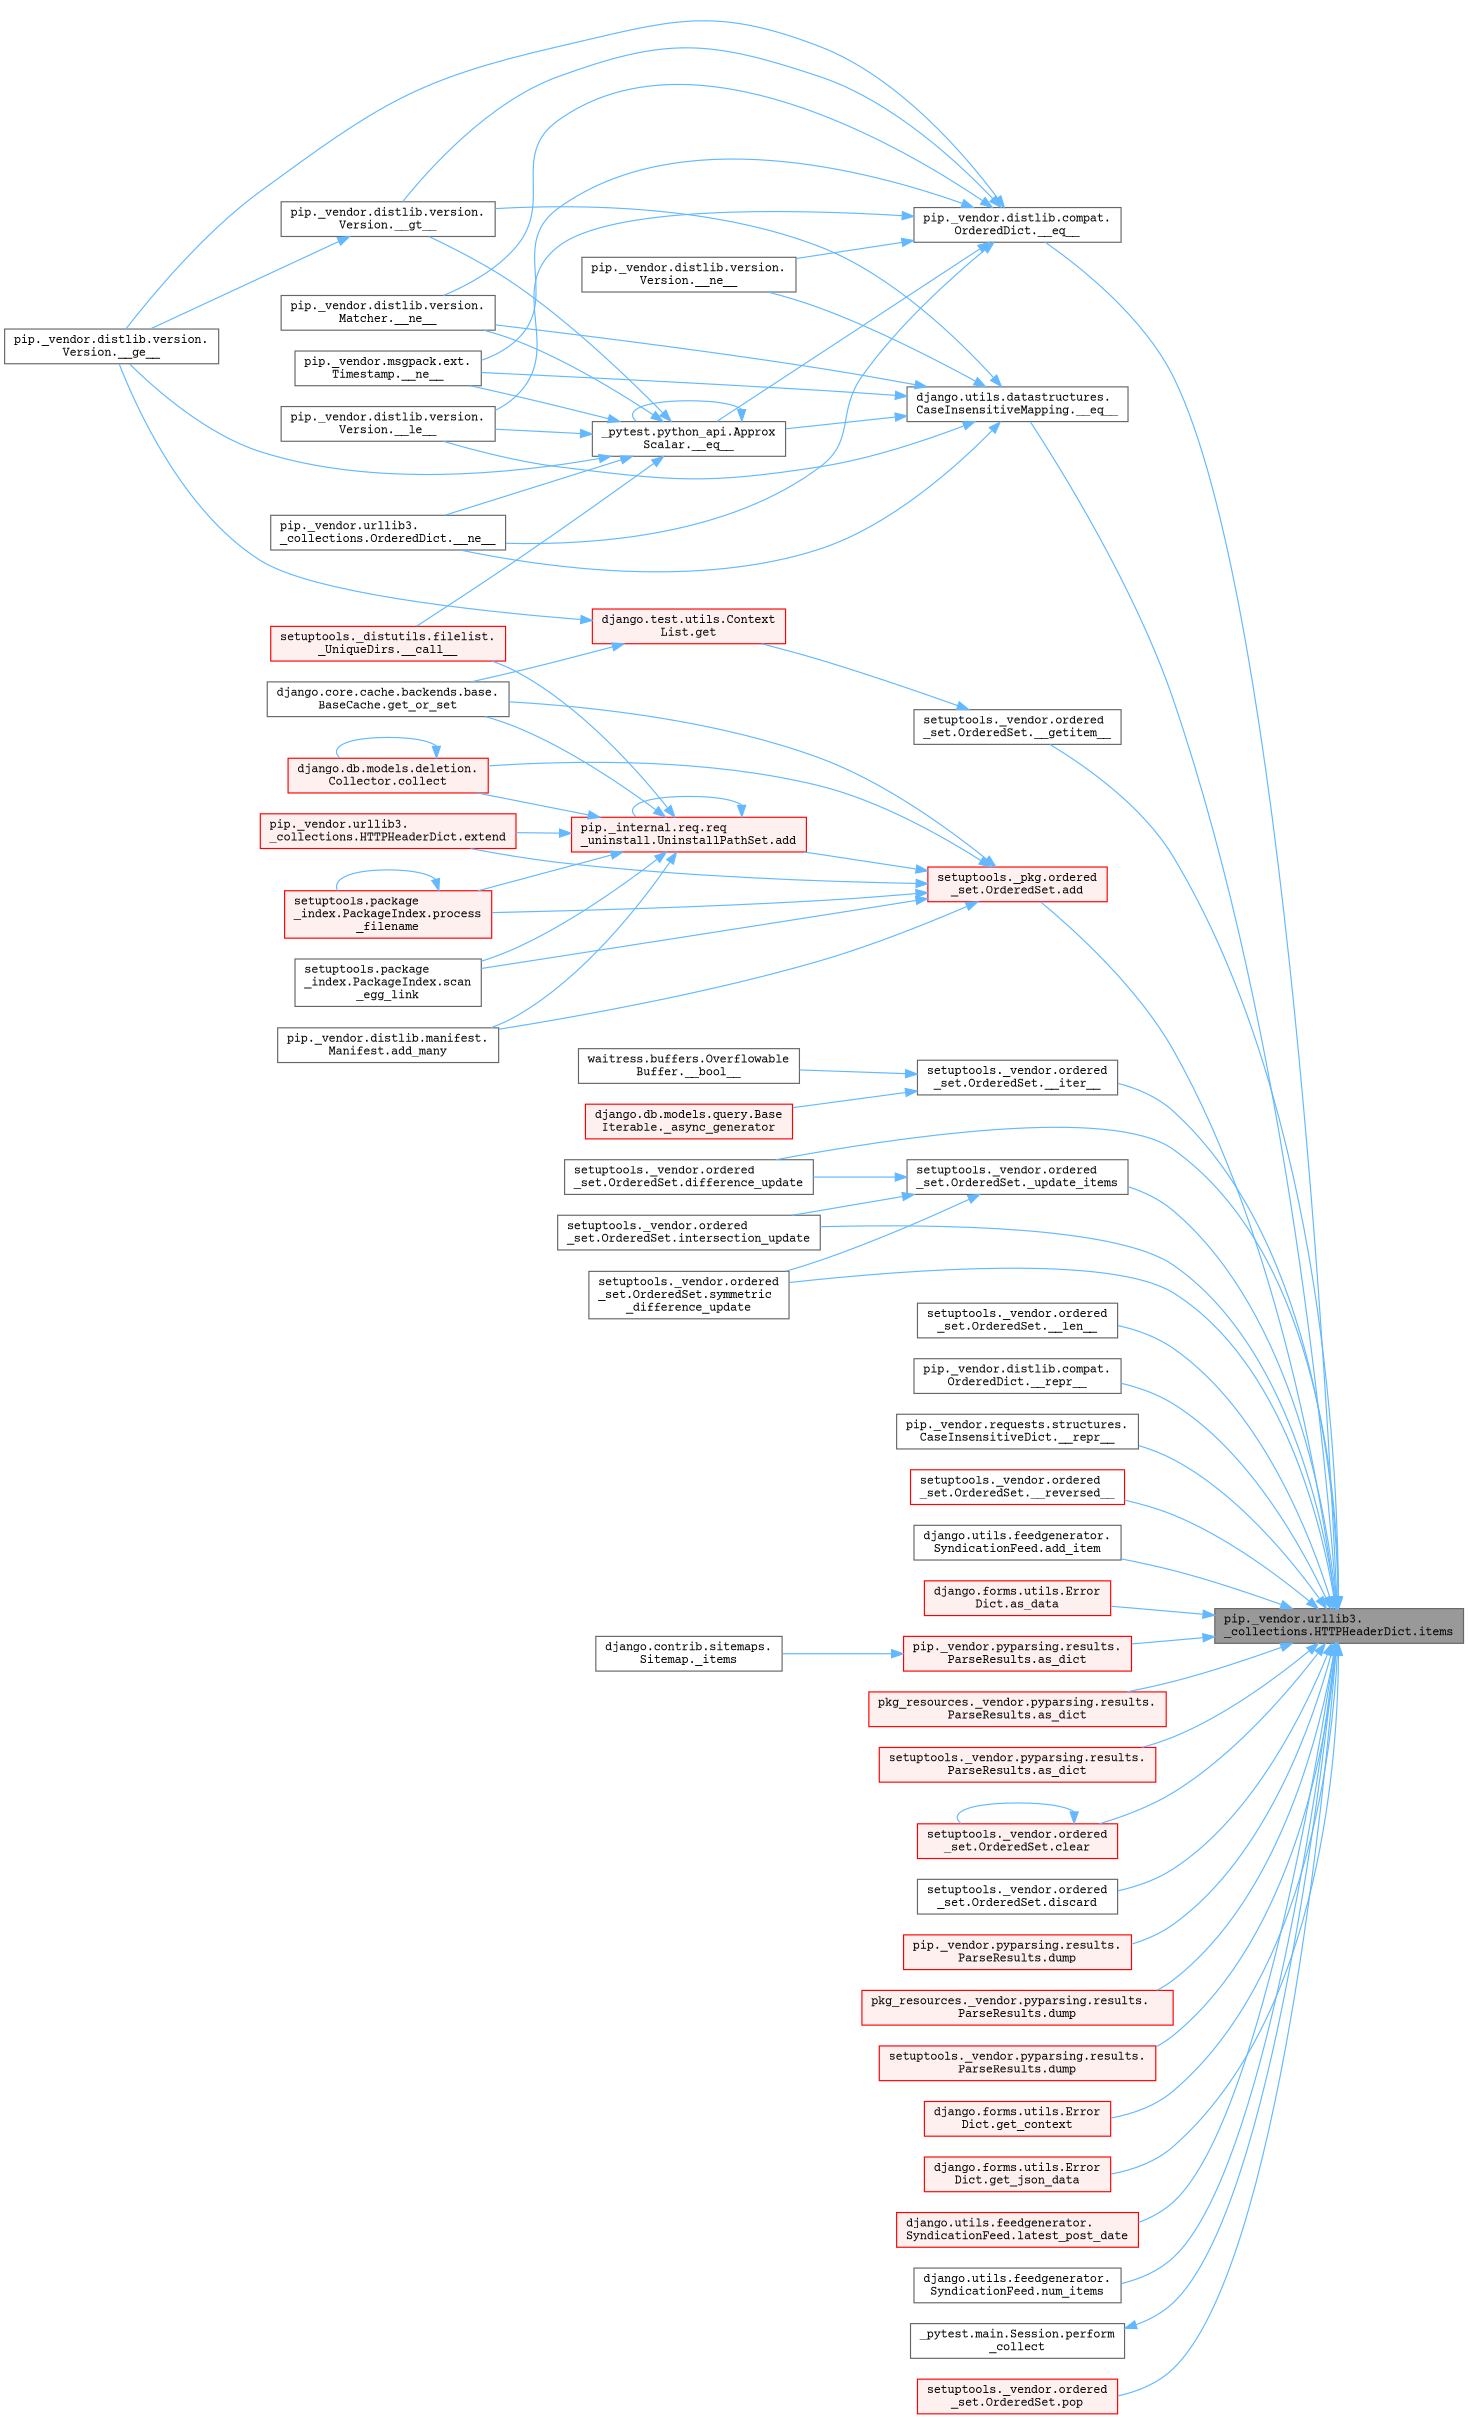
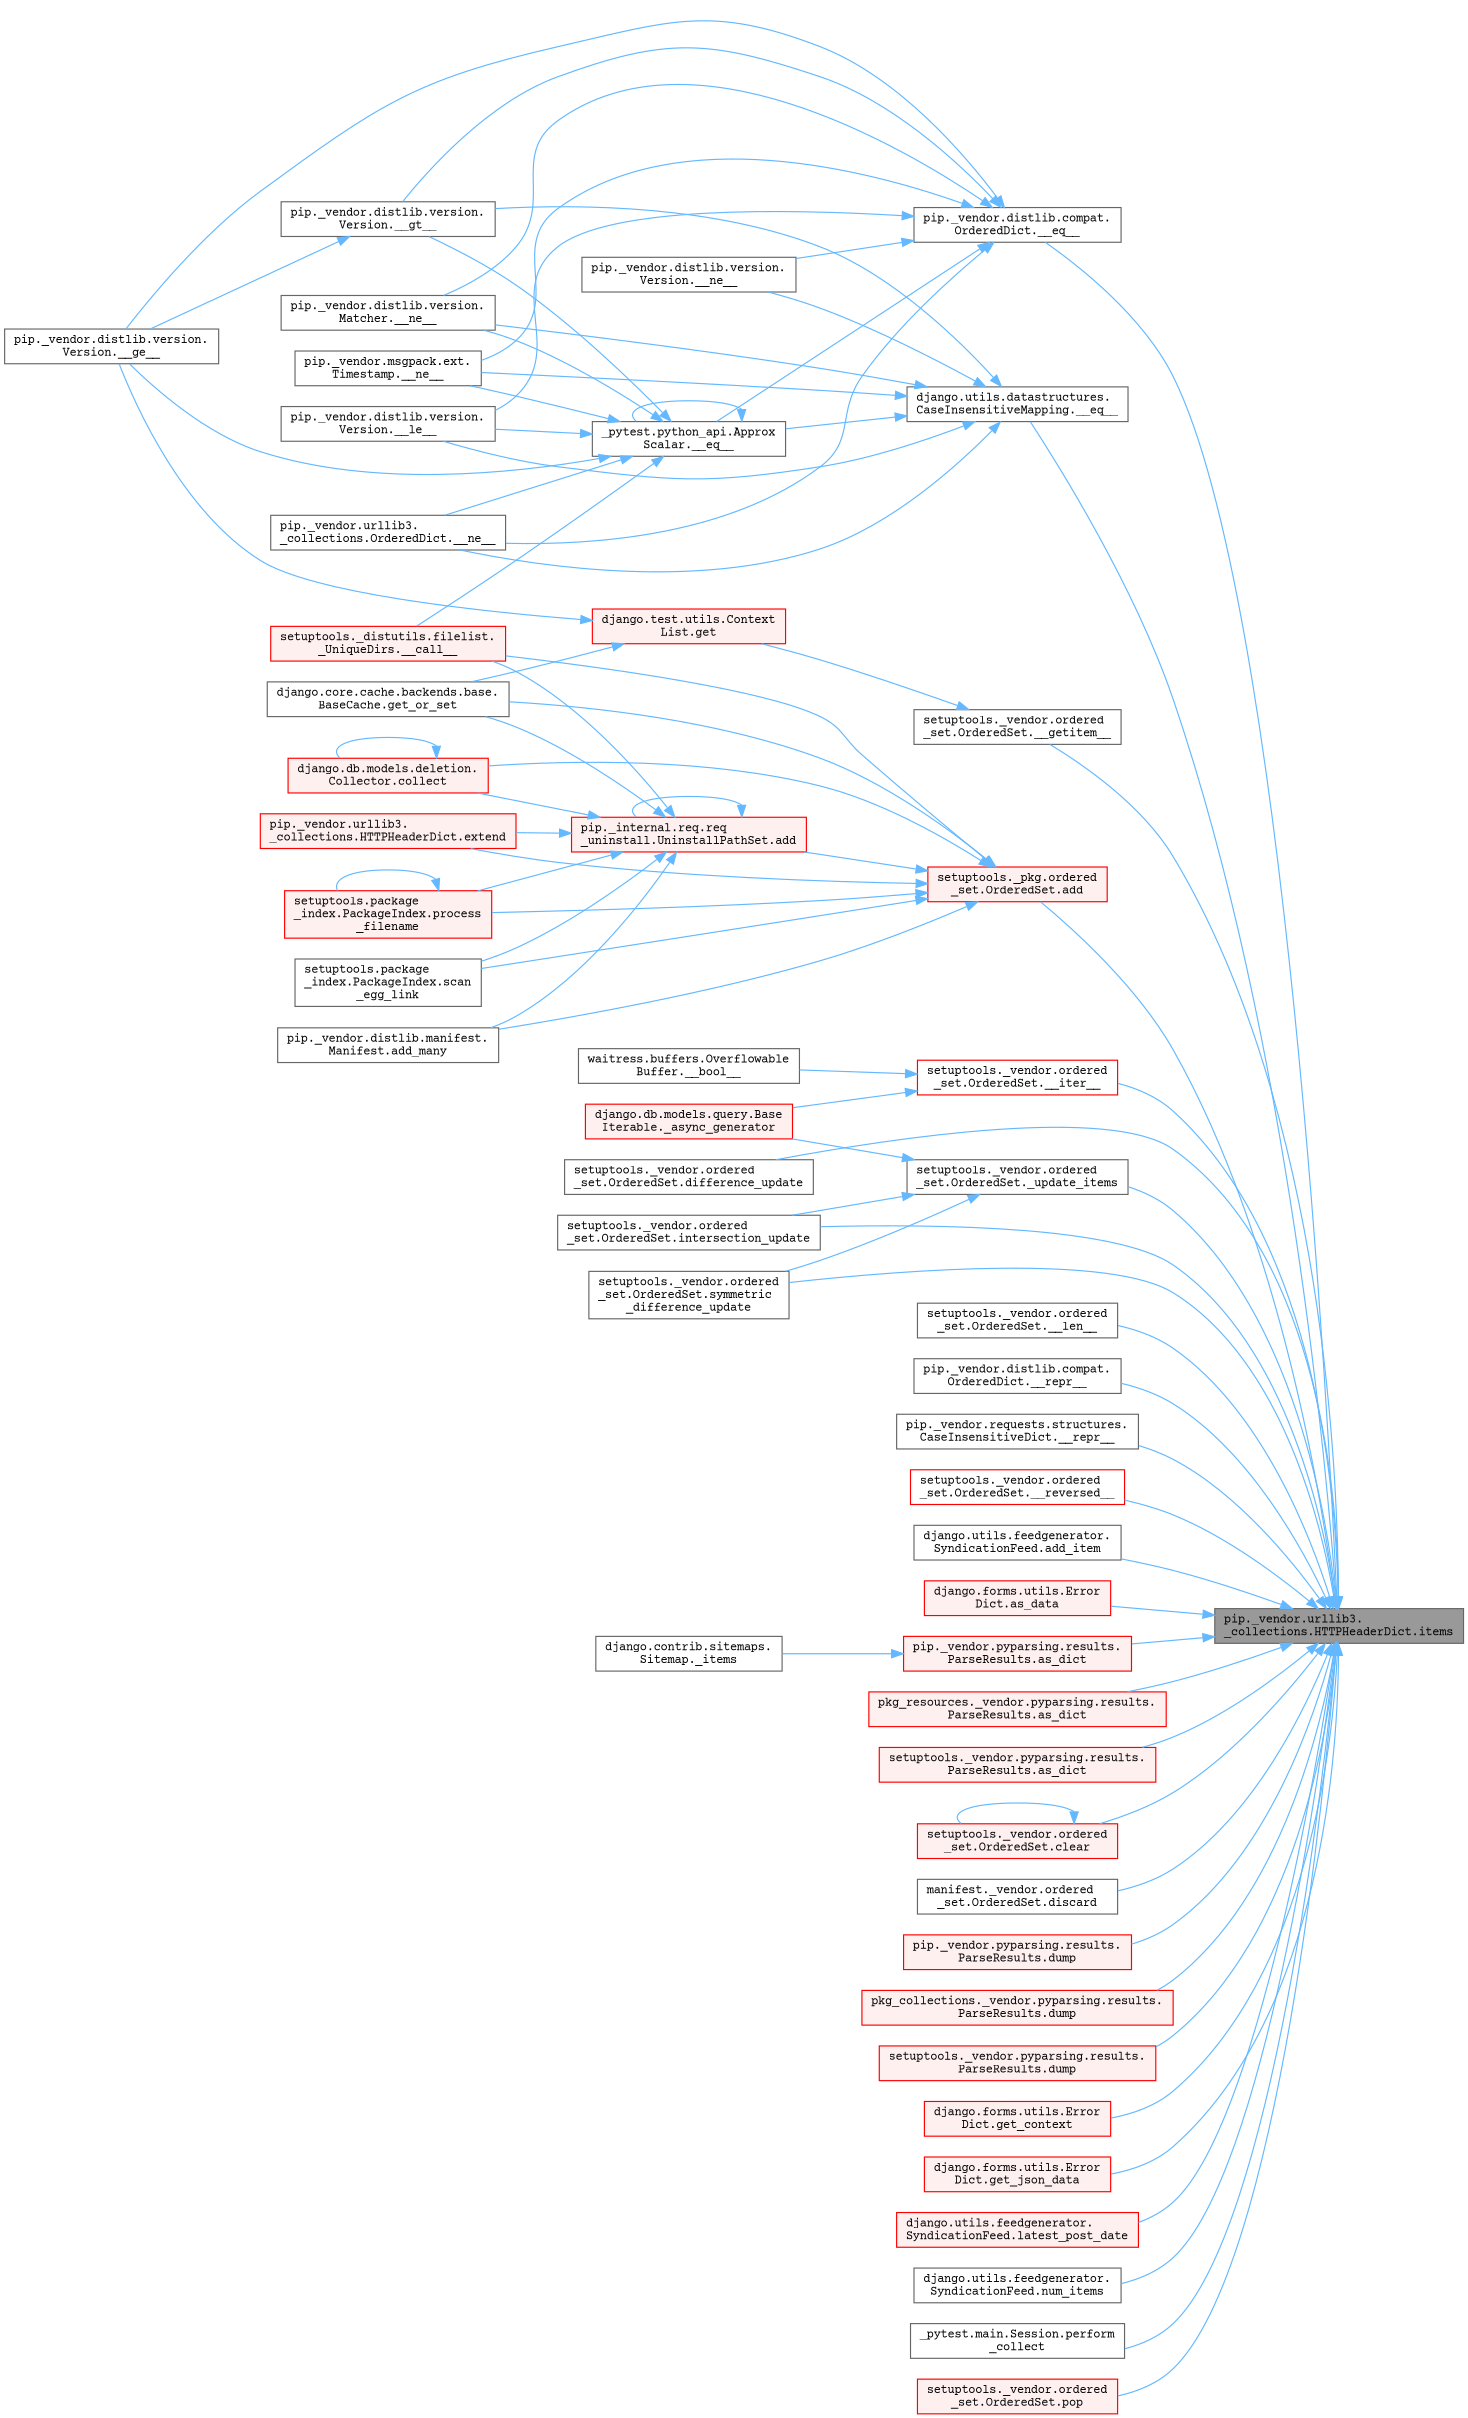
edge "setuptools._distutils.filelist. _UniqueDirs.__call__" -> "setuptools._pkg.ordered _set.OrderedSet.add": added
node "setuptools._vendor.ordered _set.OrderedSet.__iter__": color grey40 -> red
edge "setuptools._vendor.ordered _set.OrderedSet.difference_update" -> "setuptools._vendor.ordered _set.OrderedSet._update_items": now "django.db.models.query.Base Iterable._async_generator" -> "setuptools._vendor.ordered _set.OrderedSet._update_items"
node "setuptools._vendor.ordered _set.OrderedSet.discard": label "setuptools._vendor.ordered _set.OrderedSet.discard" -> "manifest._vendor.ordered _set.OrderedSet.discard"
edge "pip._vendor.urllib3. _collections.HTTPHeaderDict.items" -> "_pytest.main.Session.perform _collect": reversed
node "pkg_resources._vendor.pyparsing.results. ParseResults.dump": label "pkg_resources._vendor.pyparsing.results. ParseResults.dump" -> "pkg_collections._vendor.pyparsing.results. ParseResults.dump"
